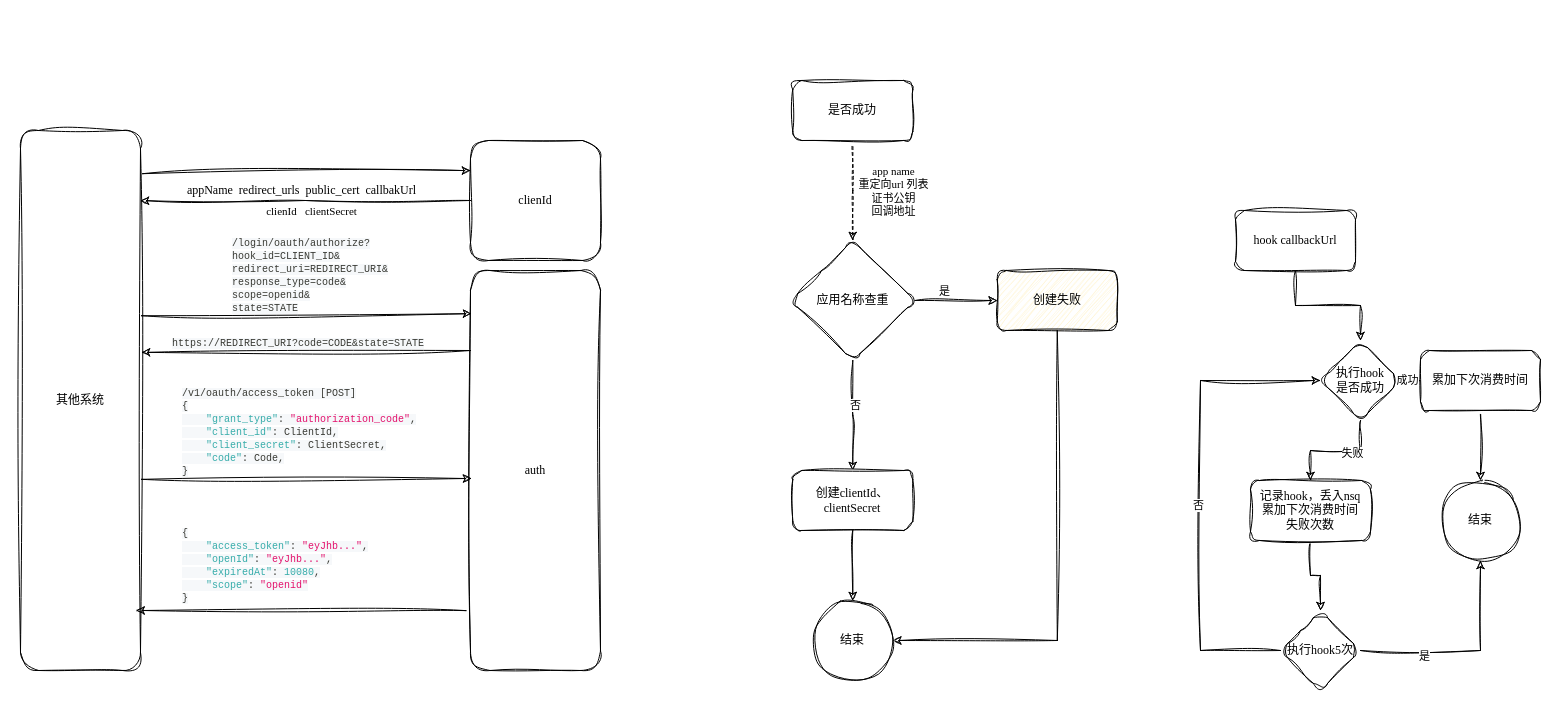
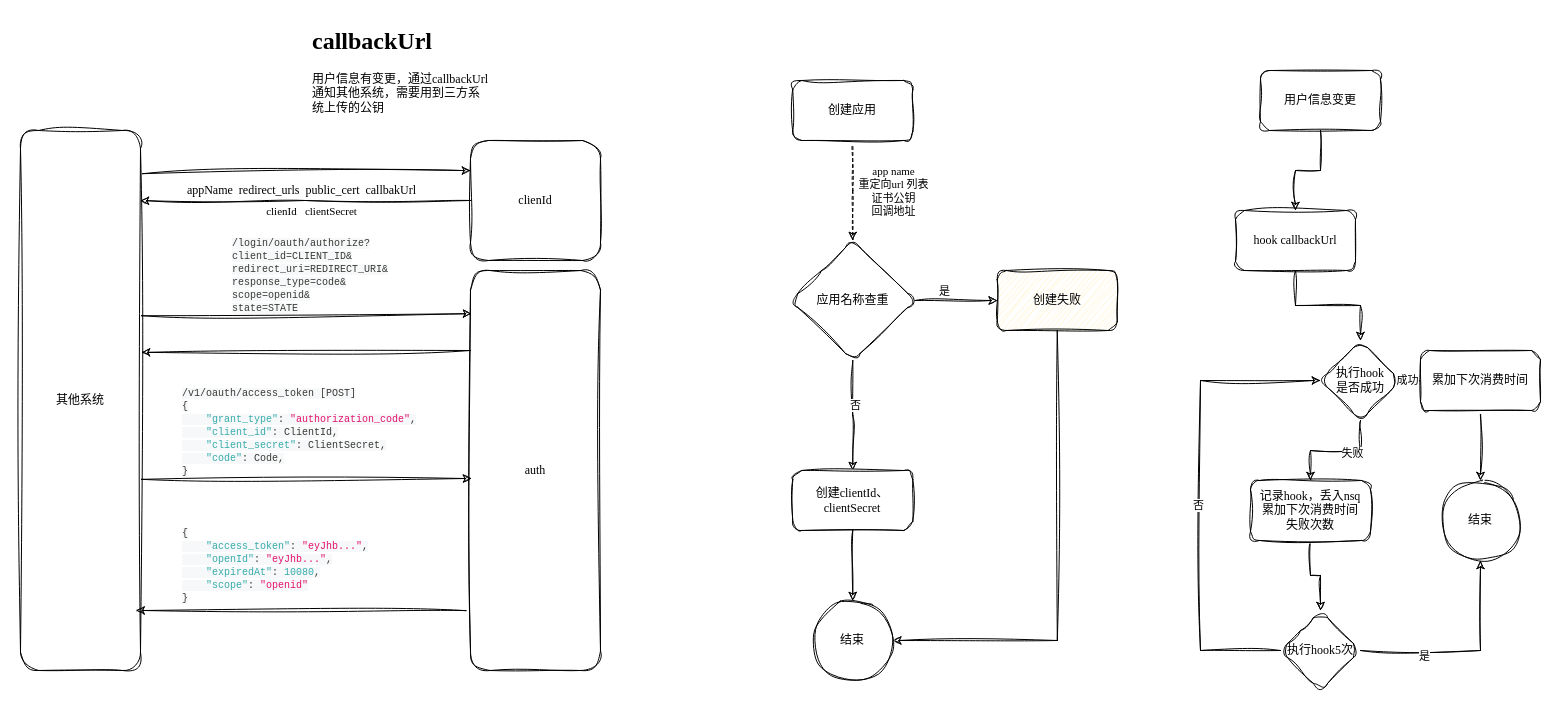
node "callbackUrl用户信息有变更，通过callbackUrl通知其他系统，需要用到三方系统上传的公钥": added
node "用户信息变更": added
node "是否成功": label "是否成功" -> "创建应用"
edge "用户信息变更" -> "hook callbackUrl": added
node "/login/oauth/authorize? hook_id=CLIENT_ID& redirect_uri=REDIRECT_URI& response_type=code& scope=openid& state=STATE": label "/login/oauth/authorize? hook_id=CLIENT_ID& redirect_uri=REDIRECT_URI& response_type=code& scope=openid& state=STATE" -> "/login/oauth/authorize? client_id=CLIENT_ID& redirect_uri=REDIRECT_URI& response_type=code& scope=openid& state=STATE"
node "https://REDIRECT_URI?code=CODE&state=STATE": removed
